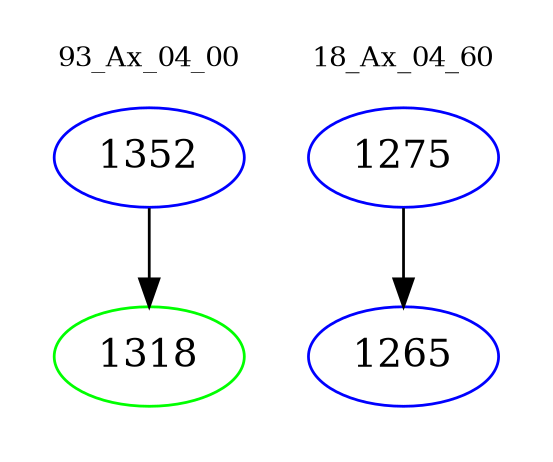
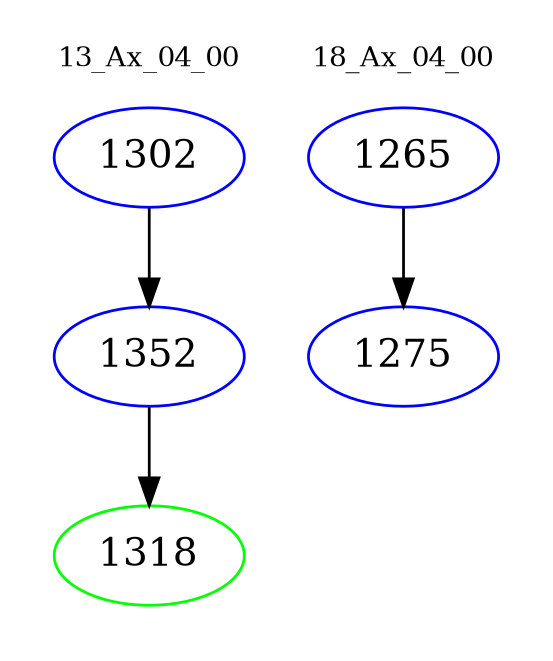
cluster "93_Ax_04_00": label "93_Ax_04_00" -> "13_Ax_04_00"
cluster "18_Ax_04_60": label "18_Ax_04_60" -> "18_Ax_04_00"
node "1302": added
edge "1275" -> "1265": reversed
